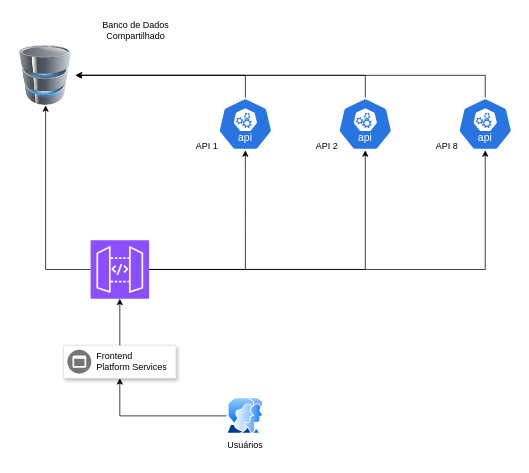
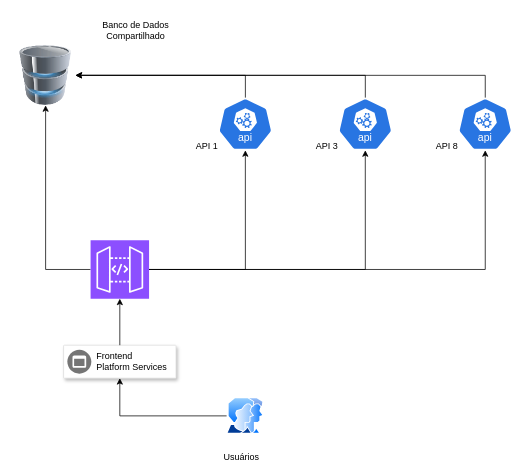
node "API 2": label "API 2" -> "API 3"
node "Usuários": moved (245, 446) -> (241, 457)
